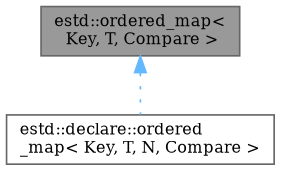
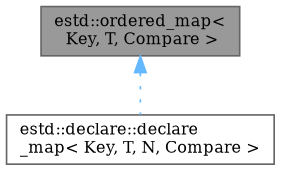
node "estd::declare::ordered _map< Key, T, N, Compare >": label "estd::declare::ordered _map< Key, T, N, Compare >" -> "estd::declare::declare _map< Key, T, N, Compare >"
